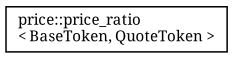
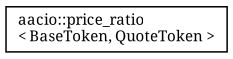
node "price::price_ratio < BaseToken, QuoteToken >": label "price::price_ratio < BaseToken, QuoteToken >" -> "aacio::price_ratio < BaseToken, QuoteToken >"
